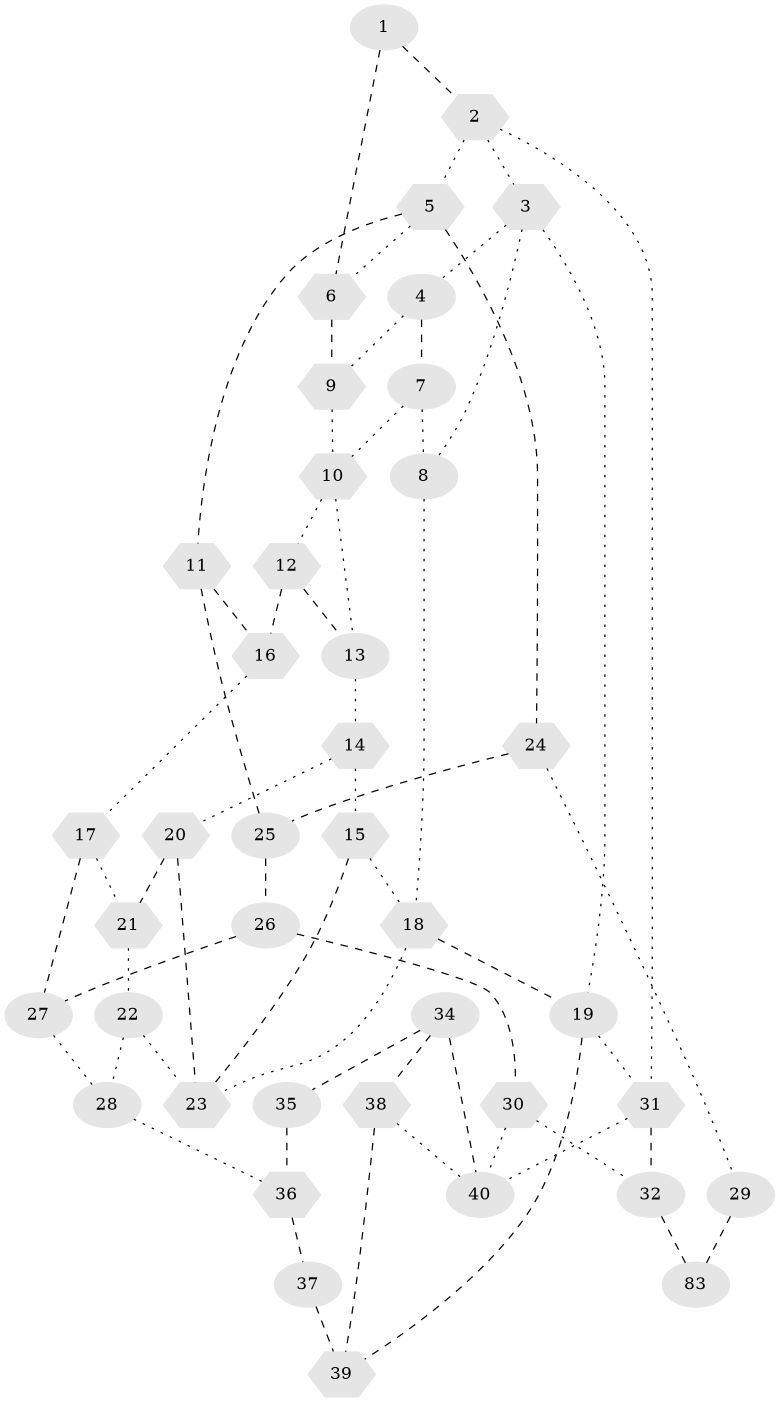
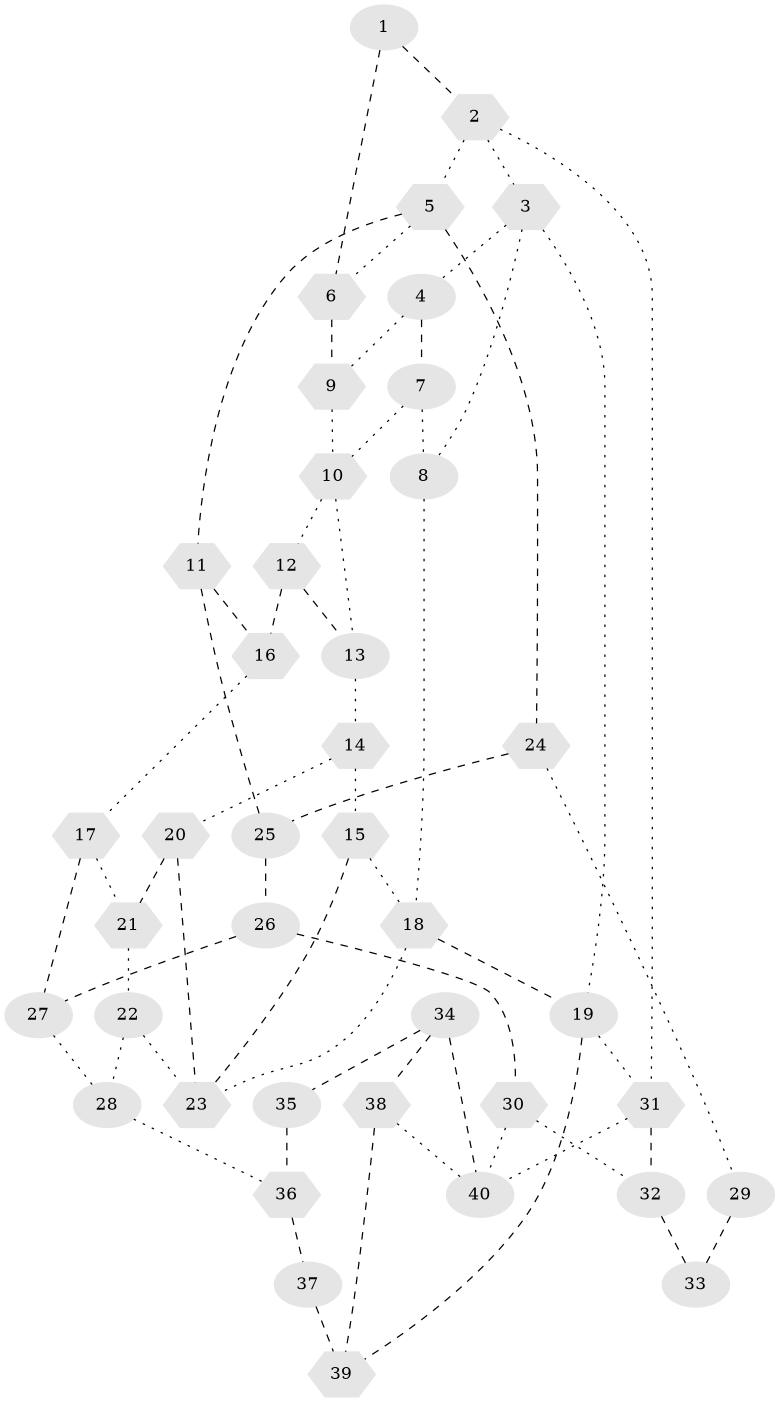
node "83": label "83" -> "33"
